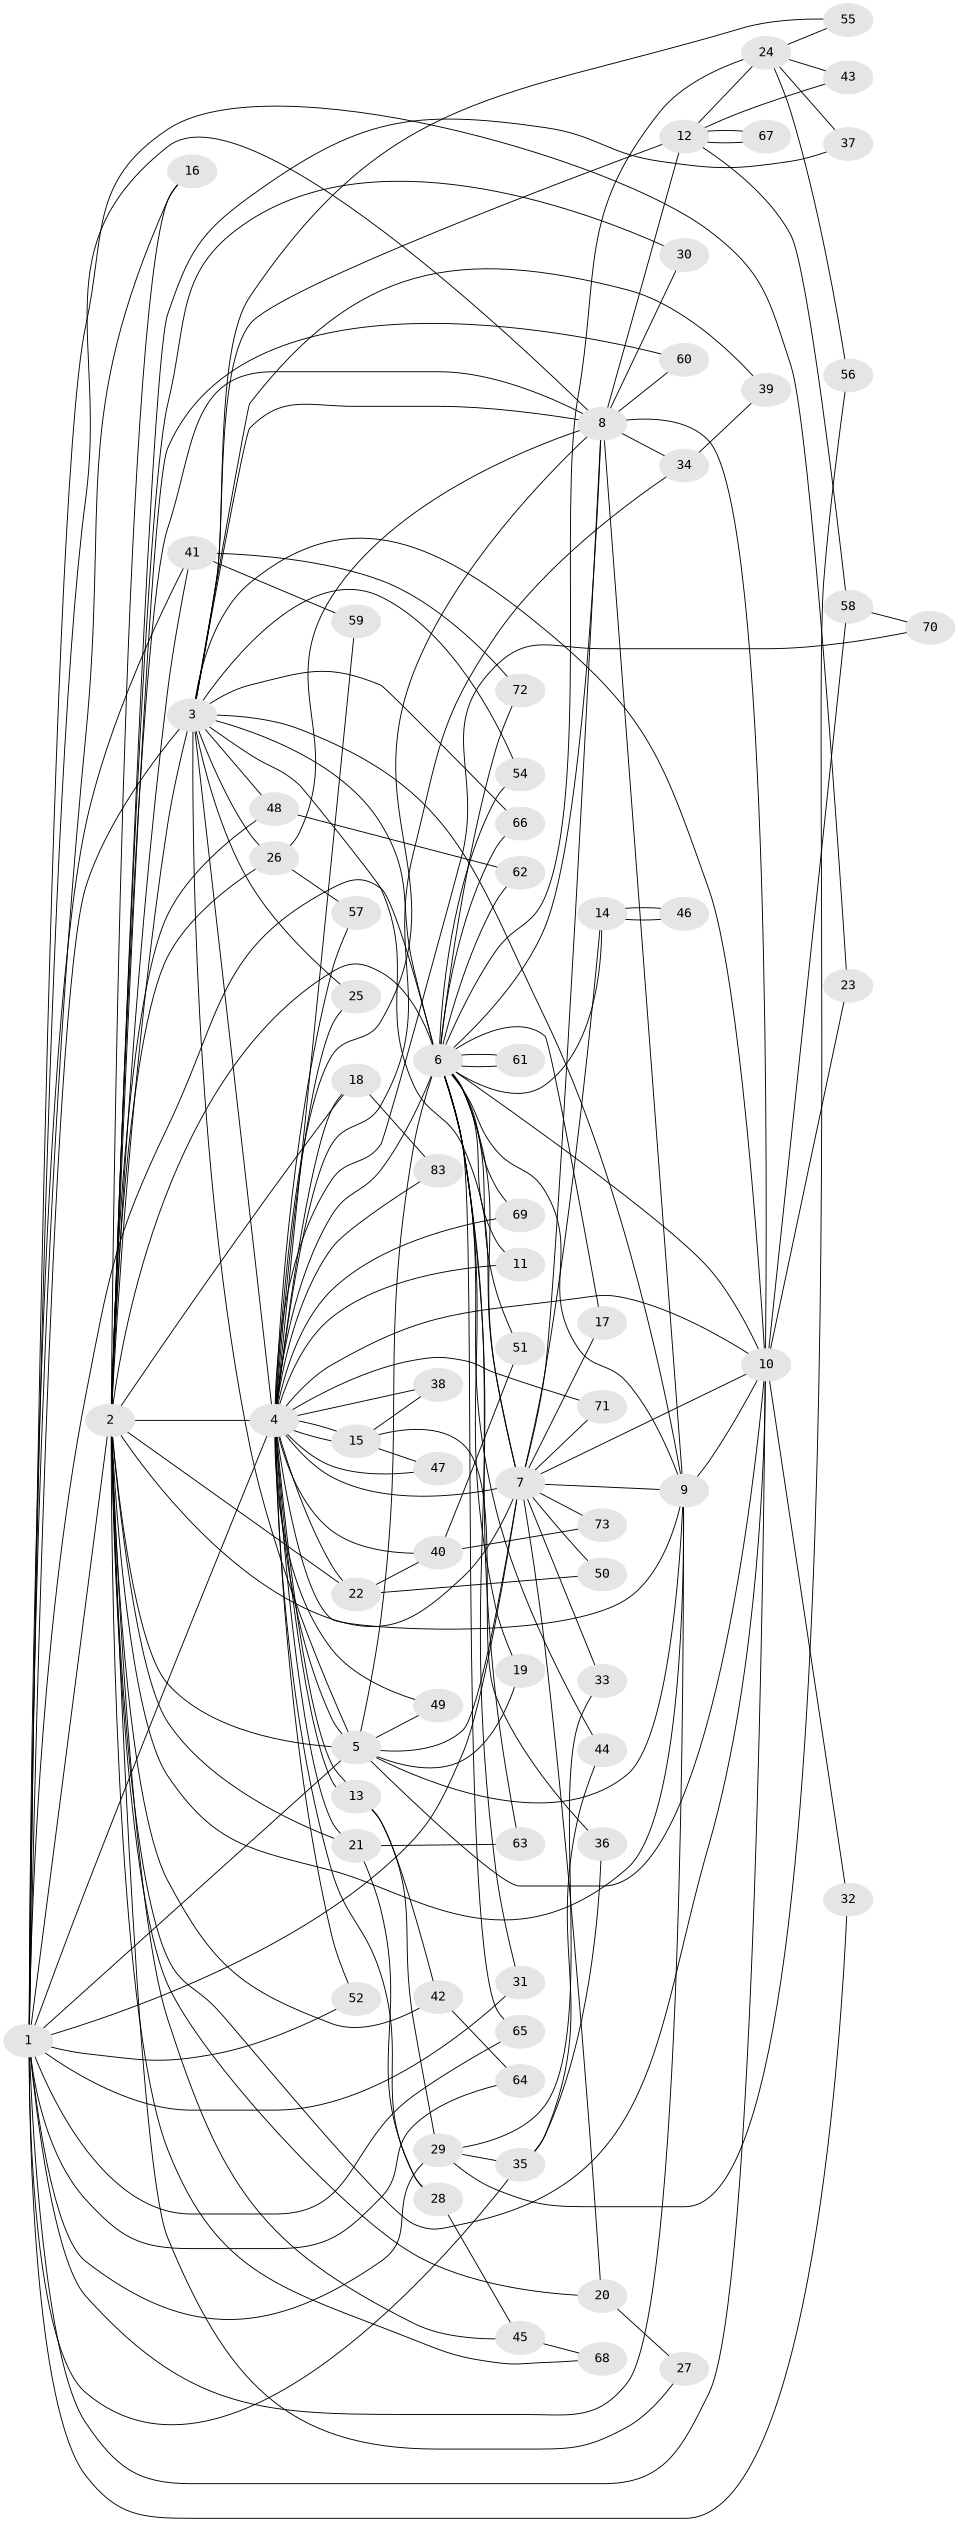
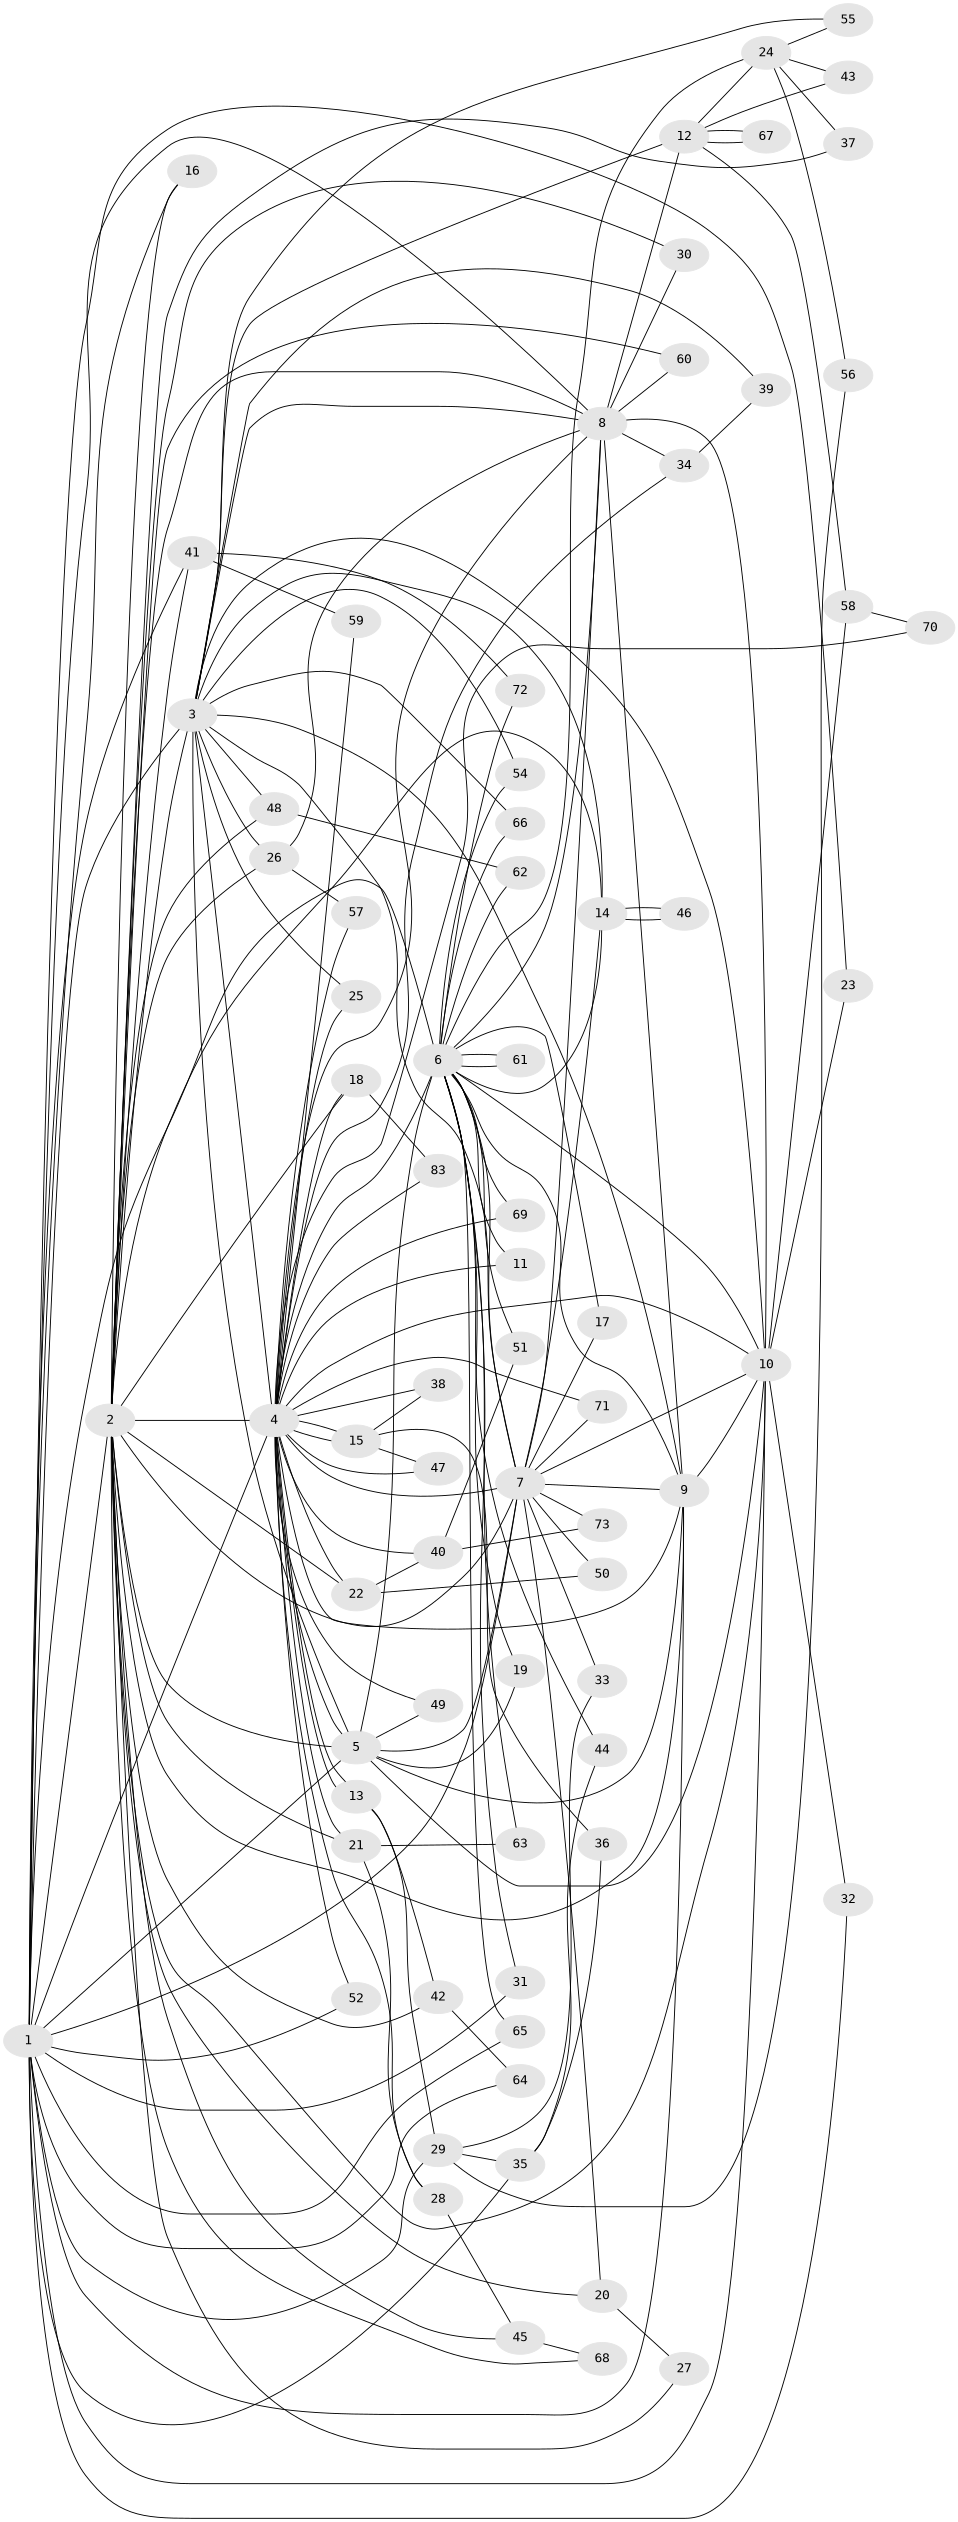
edge "3" -- "6": now "3" -- "14"
edge "6" -- "2": now "14" -- "2"
